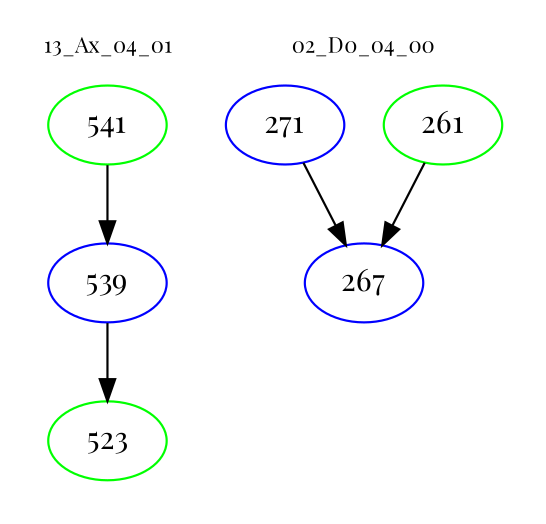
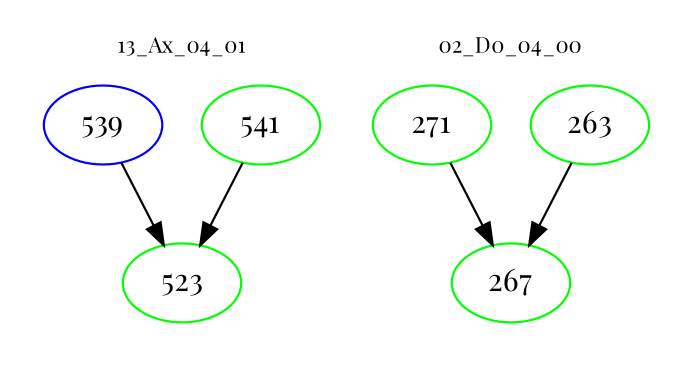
node "271": color blue -> green
node "261": label "261" -> "263"
edge "541" -> "539": now "541" -> "523"
node "267": color blue -> green
